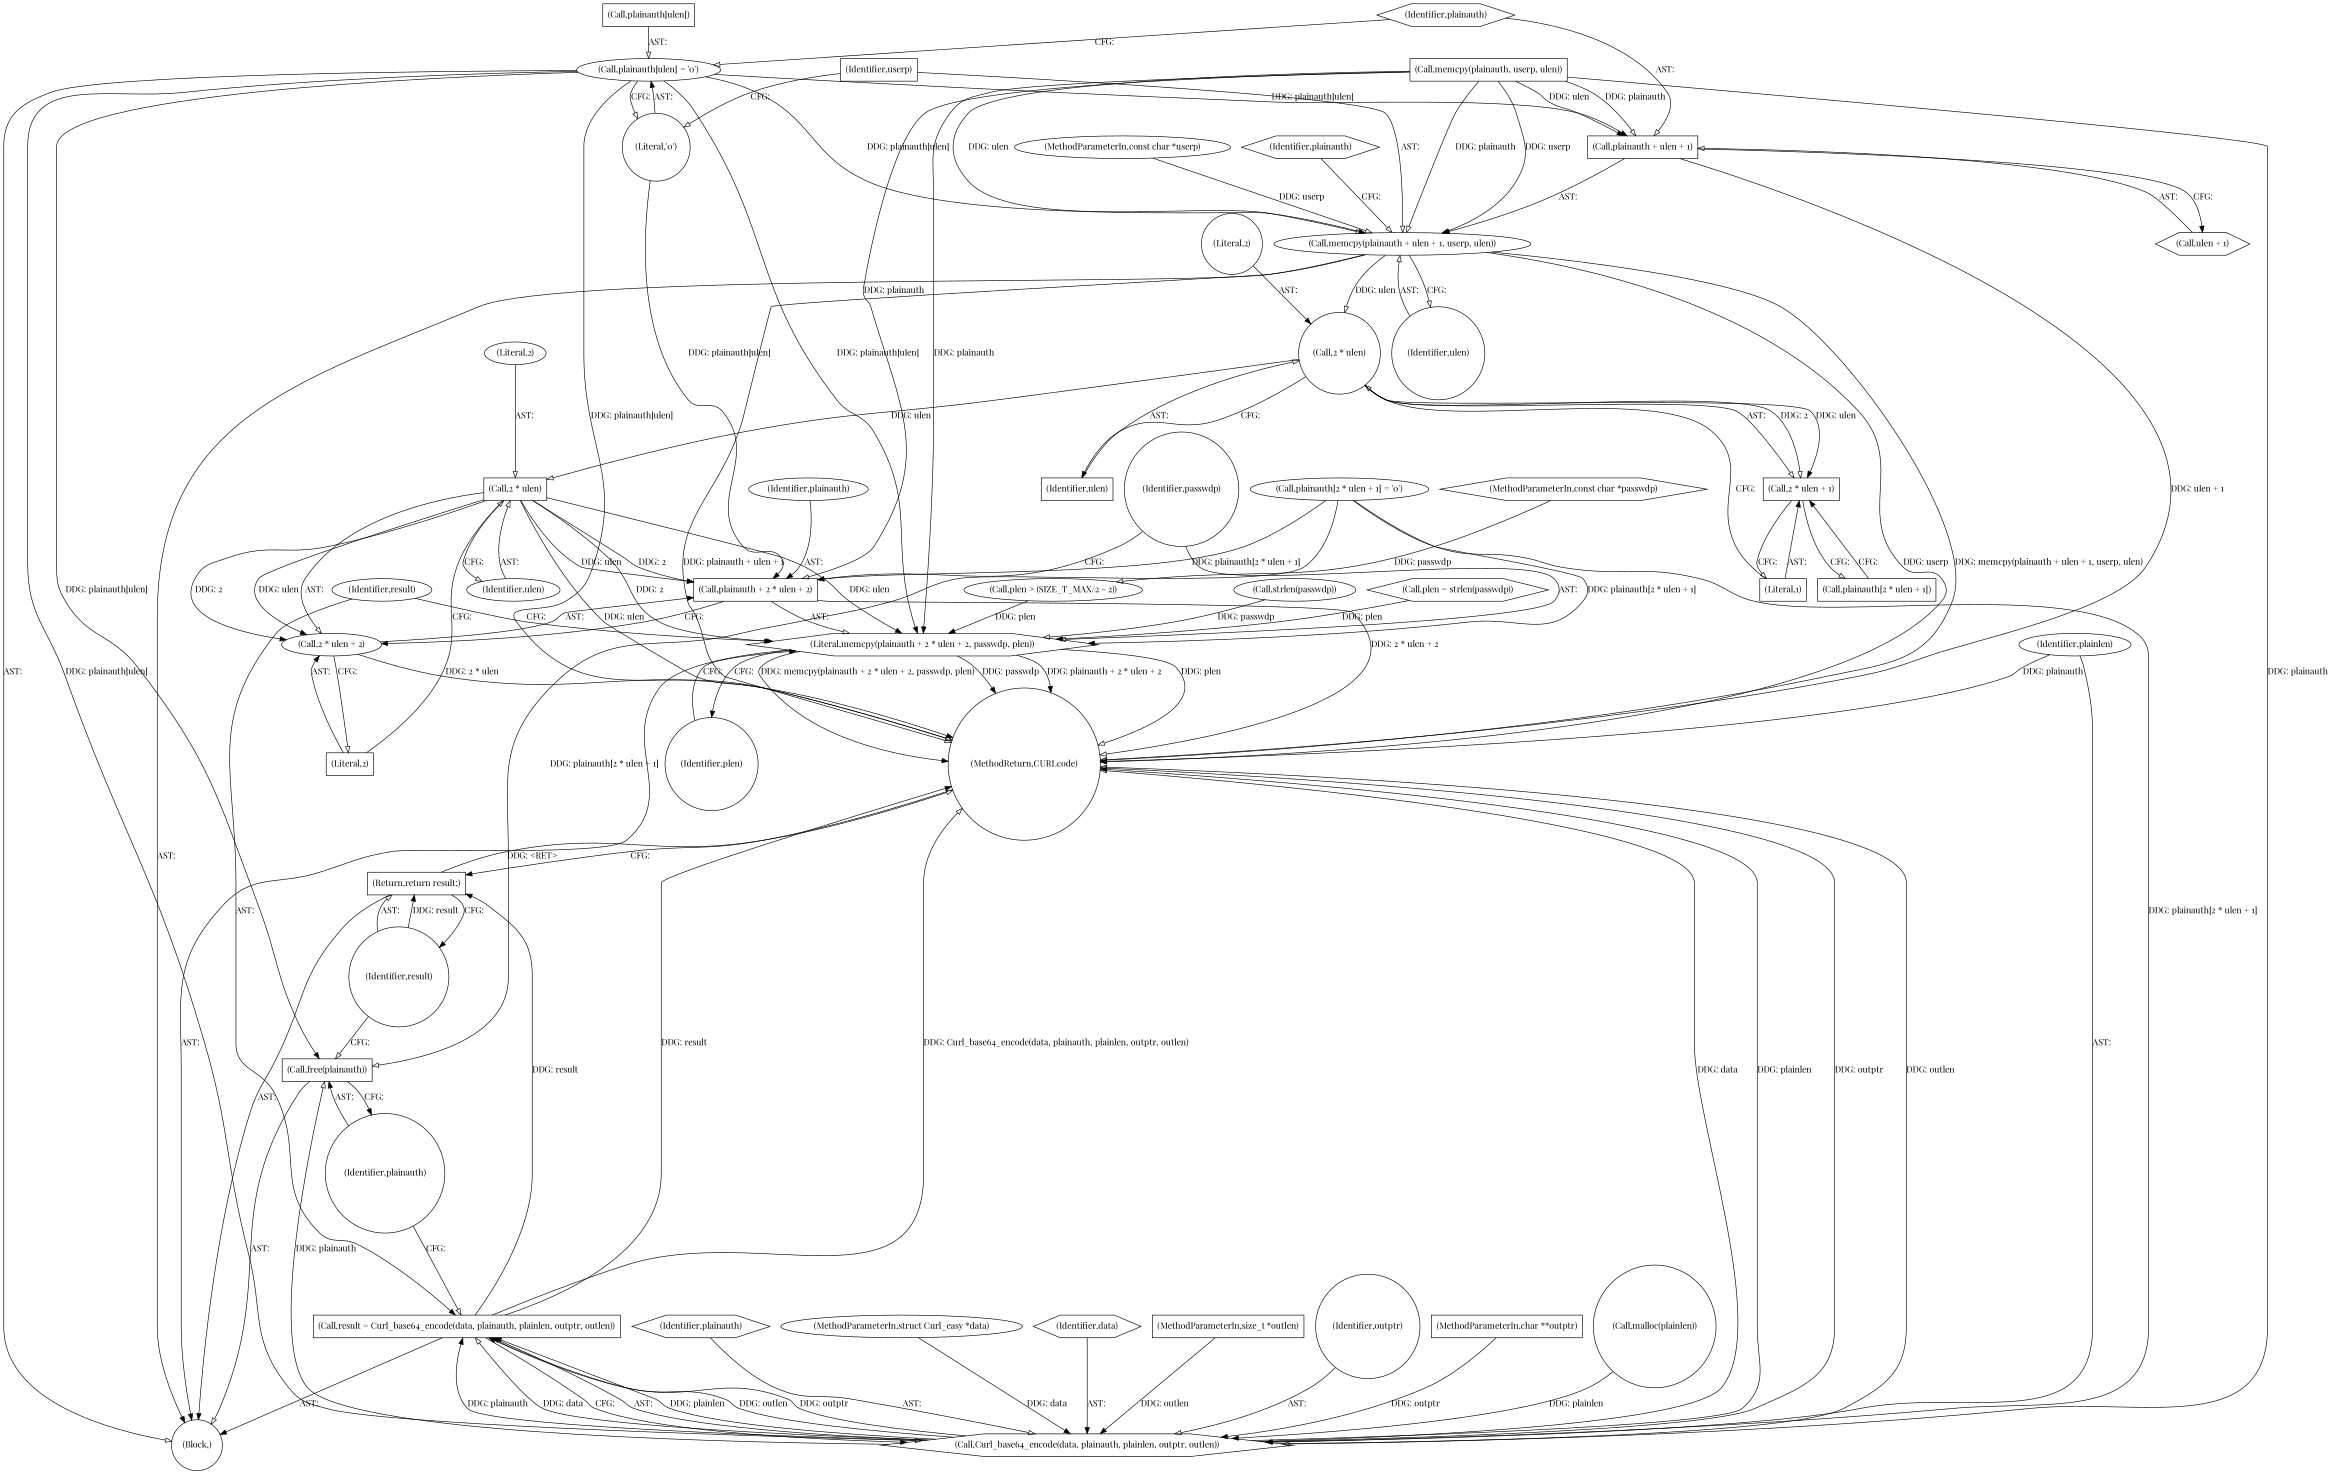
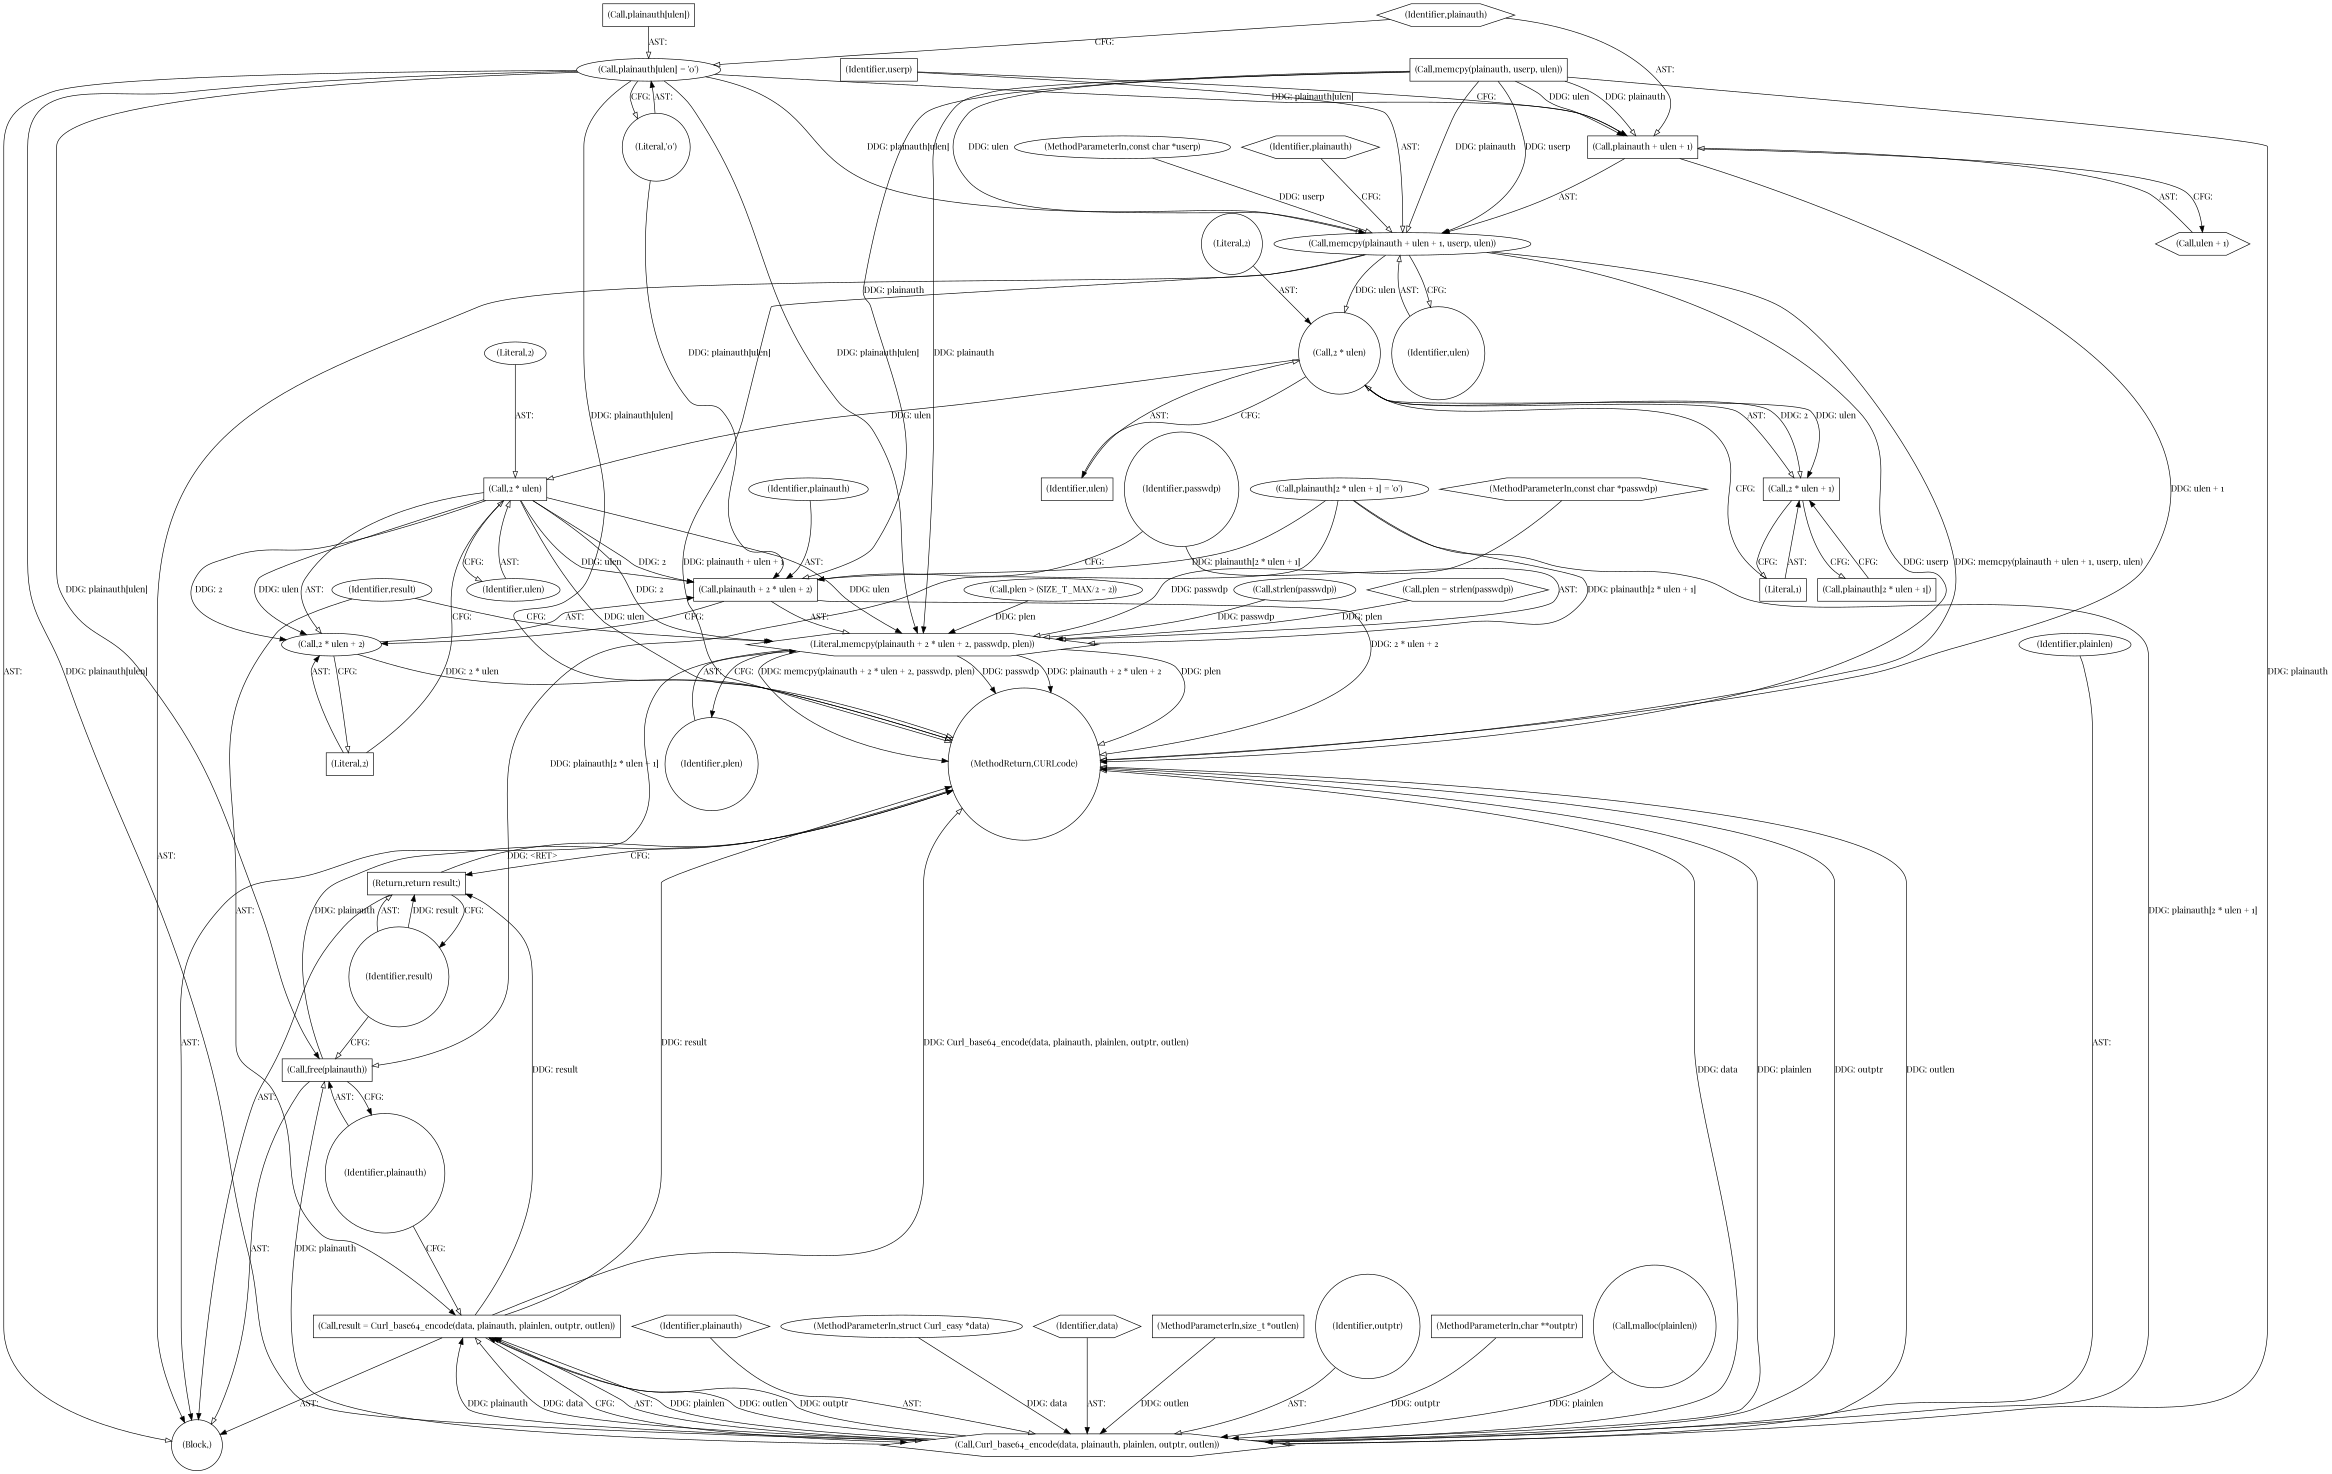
edge "(Identifier,userp)" -> "(Literal,'0')": now "(Identifier,userp)" -> "(Call,plainauth + ulen + 1)"
edge "(MethodParameterIn,const char *passwdp)" -> "(Call,plen > (SIZE_T_MAX/2 - 2))": now "(MethodParameterIn,const char *passwdp)" -> "(Literal,memcpy(plainauth + 2 * ulen + 2, passwdp, plen))"
edge "(Call,plainauth[2 * ulen + 1] = '0')" -> "(Literal,memcpy(plainauth + 2 * ulen + 2, passwdp, plen))": arrowhead normal -> onormal
edge "(Identifier,plen)" -> "(Literal,memcpy(plainauth + 2 * ulen + 2, passwdp, plen))": label "CFG: " -> "AST: "
edge "(Call,2 * ulen + 2)" -> "(MethodReturn,CURLcode)": arrowhead normal -> onormal
edge "(Identifier,plainlen)" -> "(MethodReturn,CURLcode)": now "(Call,free(plainauth))" -> "(MethodReturn,CURLcode)"
